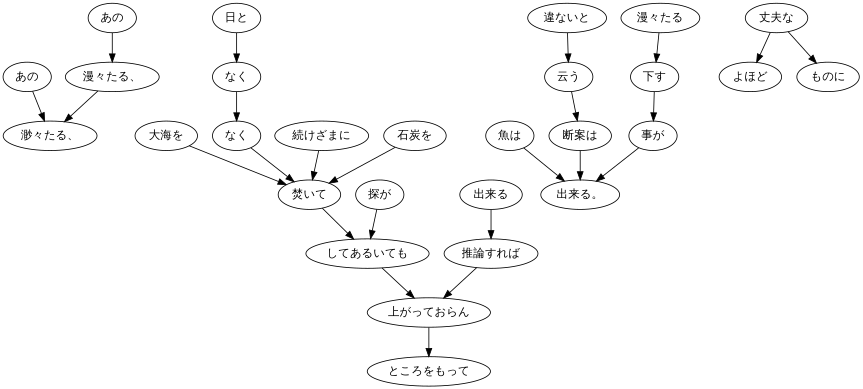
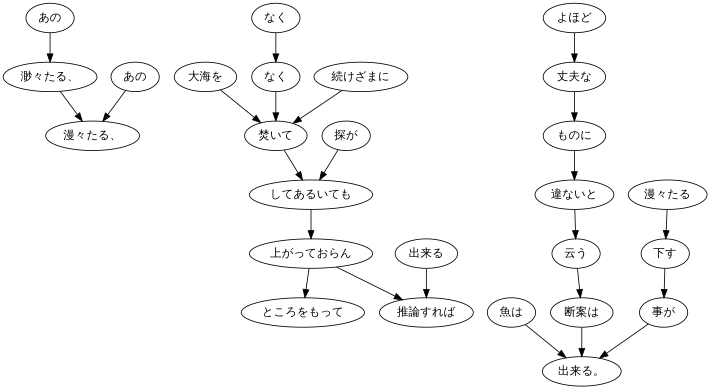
node "日と": removed
edge "丈夫な" -> "よほど": reversed
edge "漫々たる、" -> "渺々たる、": reversed
node "石炭を": removed
edge "ものに" -> "違ないと": added
edge "推論すれば" -> "上がっておらん": reversed
